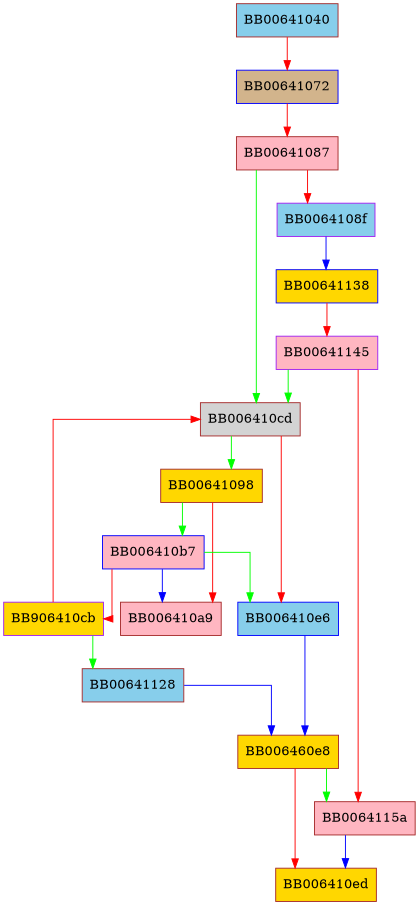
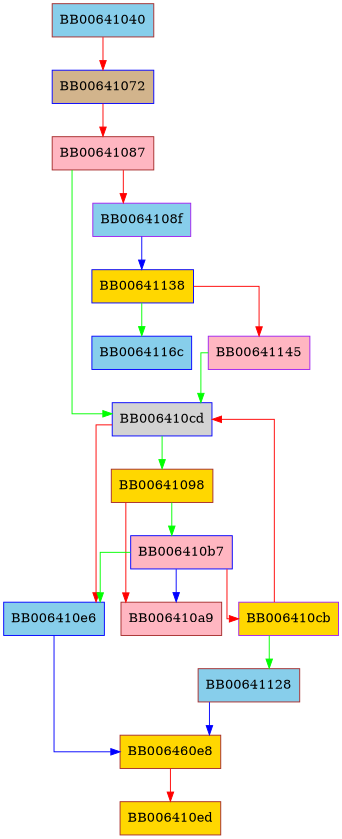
node "BB0064116c": added
node "BB006410cd": color brown -> blue
node "BB906410cb": label "BB906410cb" -> "BB006410cb"
node "BB0064115a": removed
